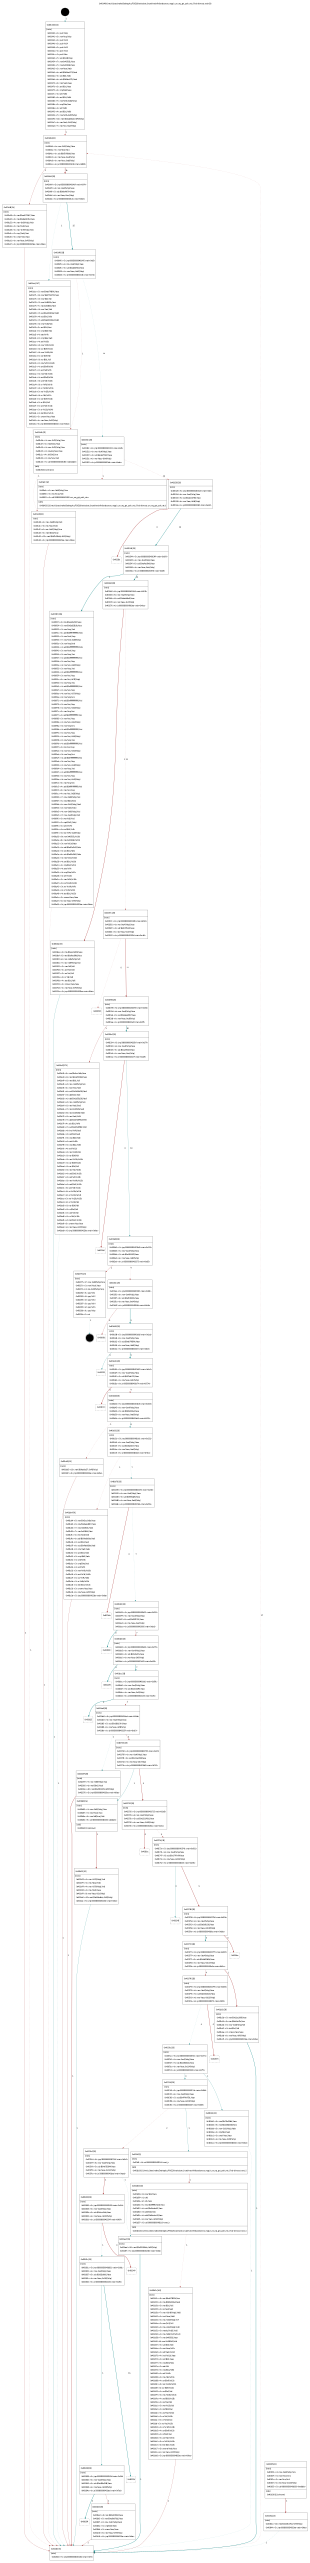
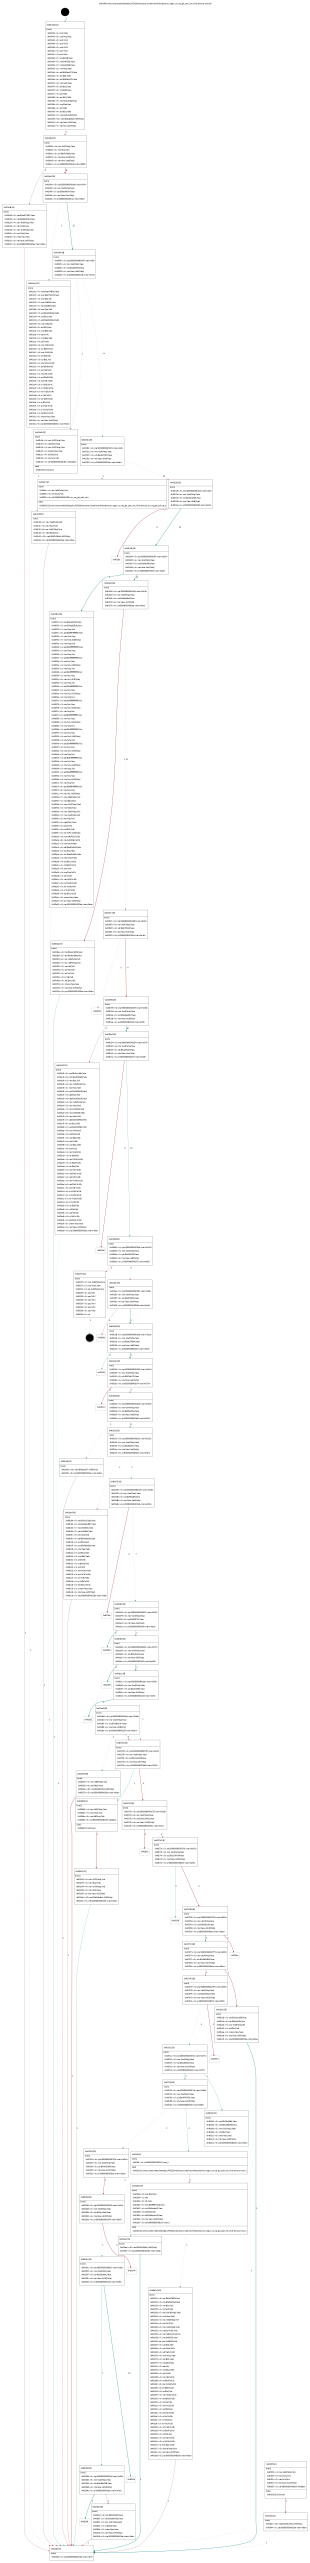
edge "0x4023ee [5]" -> "0x4014b4 [32]": removed, label "17"
edge "0x4016cc [28]" -> "0x4016e8 [28]": now "0x4016cc [28]" -> "0x401704 [28]"
